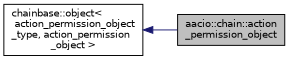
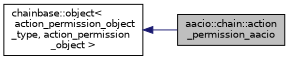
node "aacio::chain::action _permission_object": label "aacio::chain::action _permission_object" -> "aacio::chain::action _permission_aacio"
